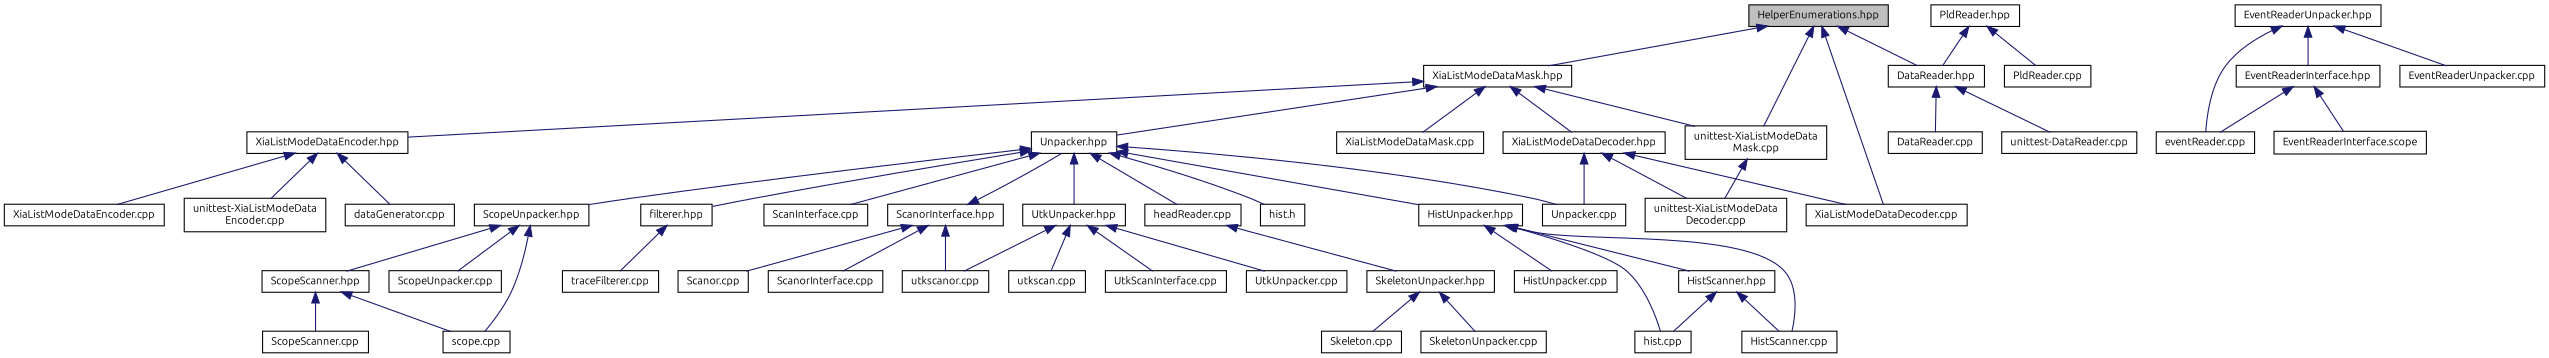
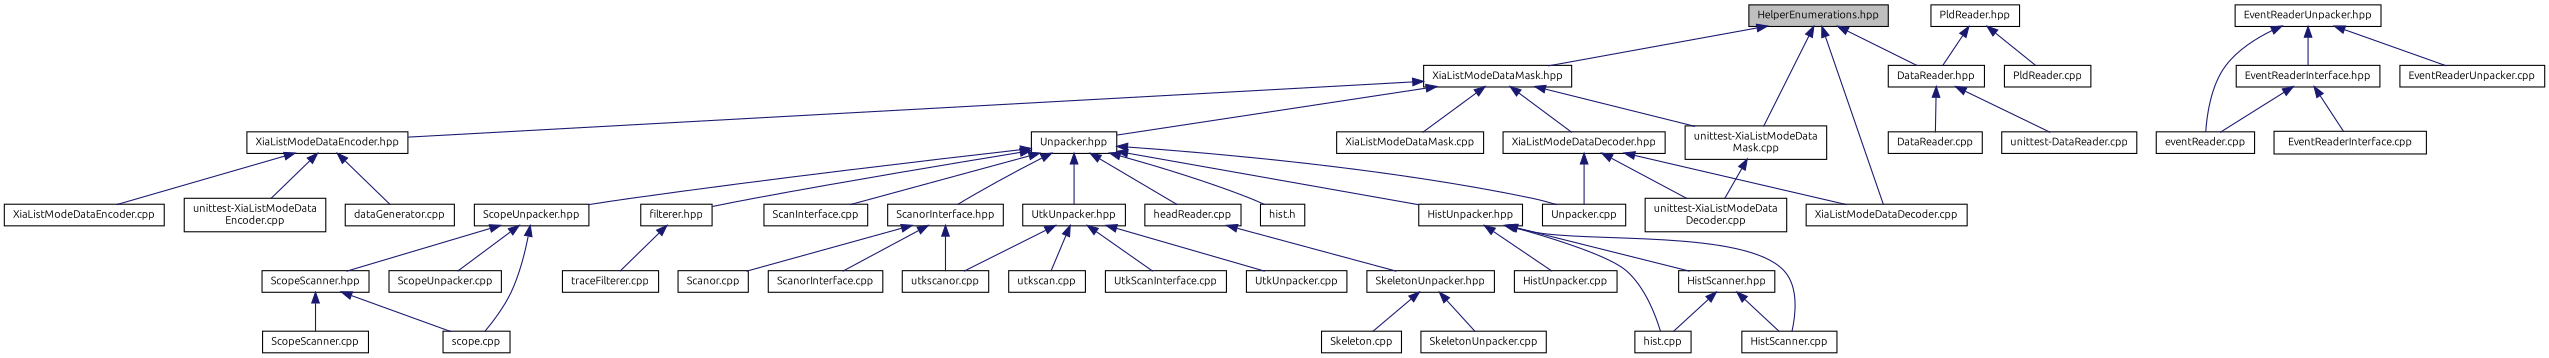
node "EventReaderInterface.scope": label "EventReaderInterface.scope" -> "EventReaderInterface.cpp"
edge "Unpacker.hpp" -> "ScanorInterface.hpp": reversed
